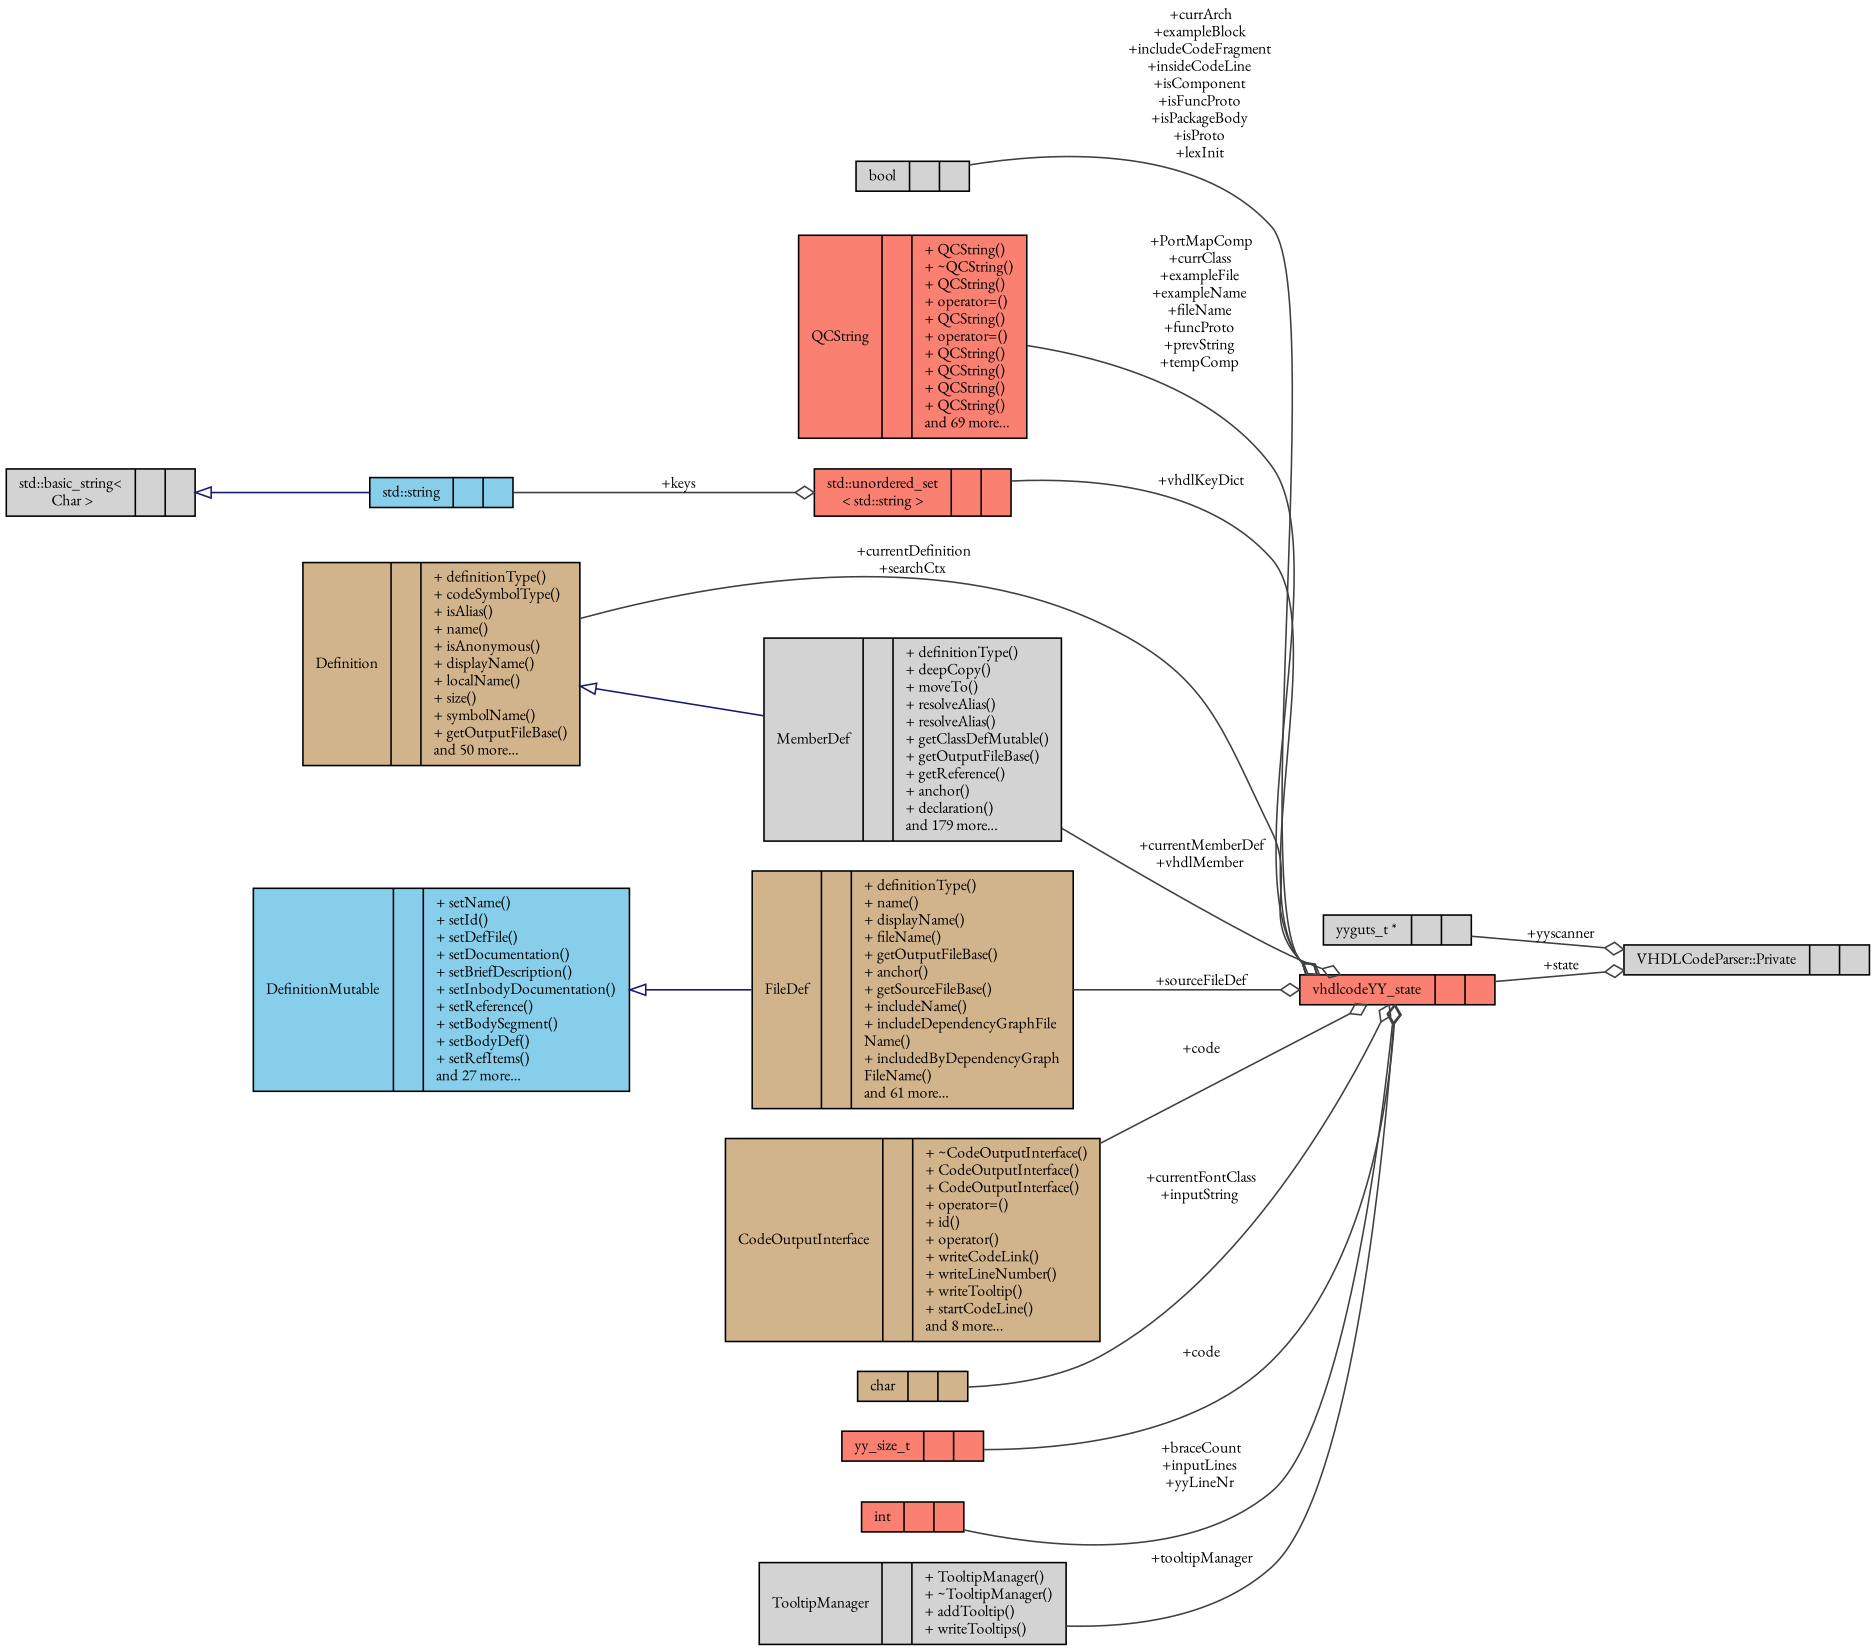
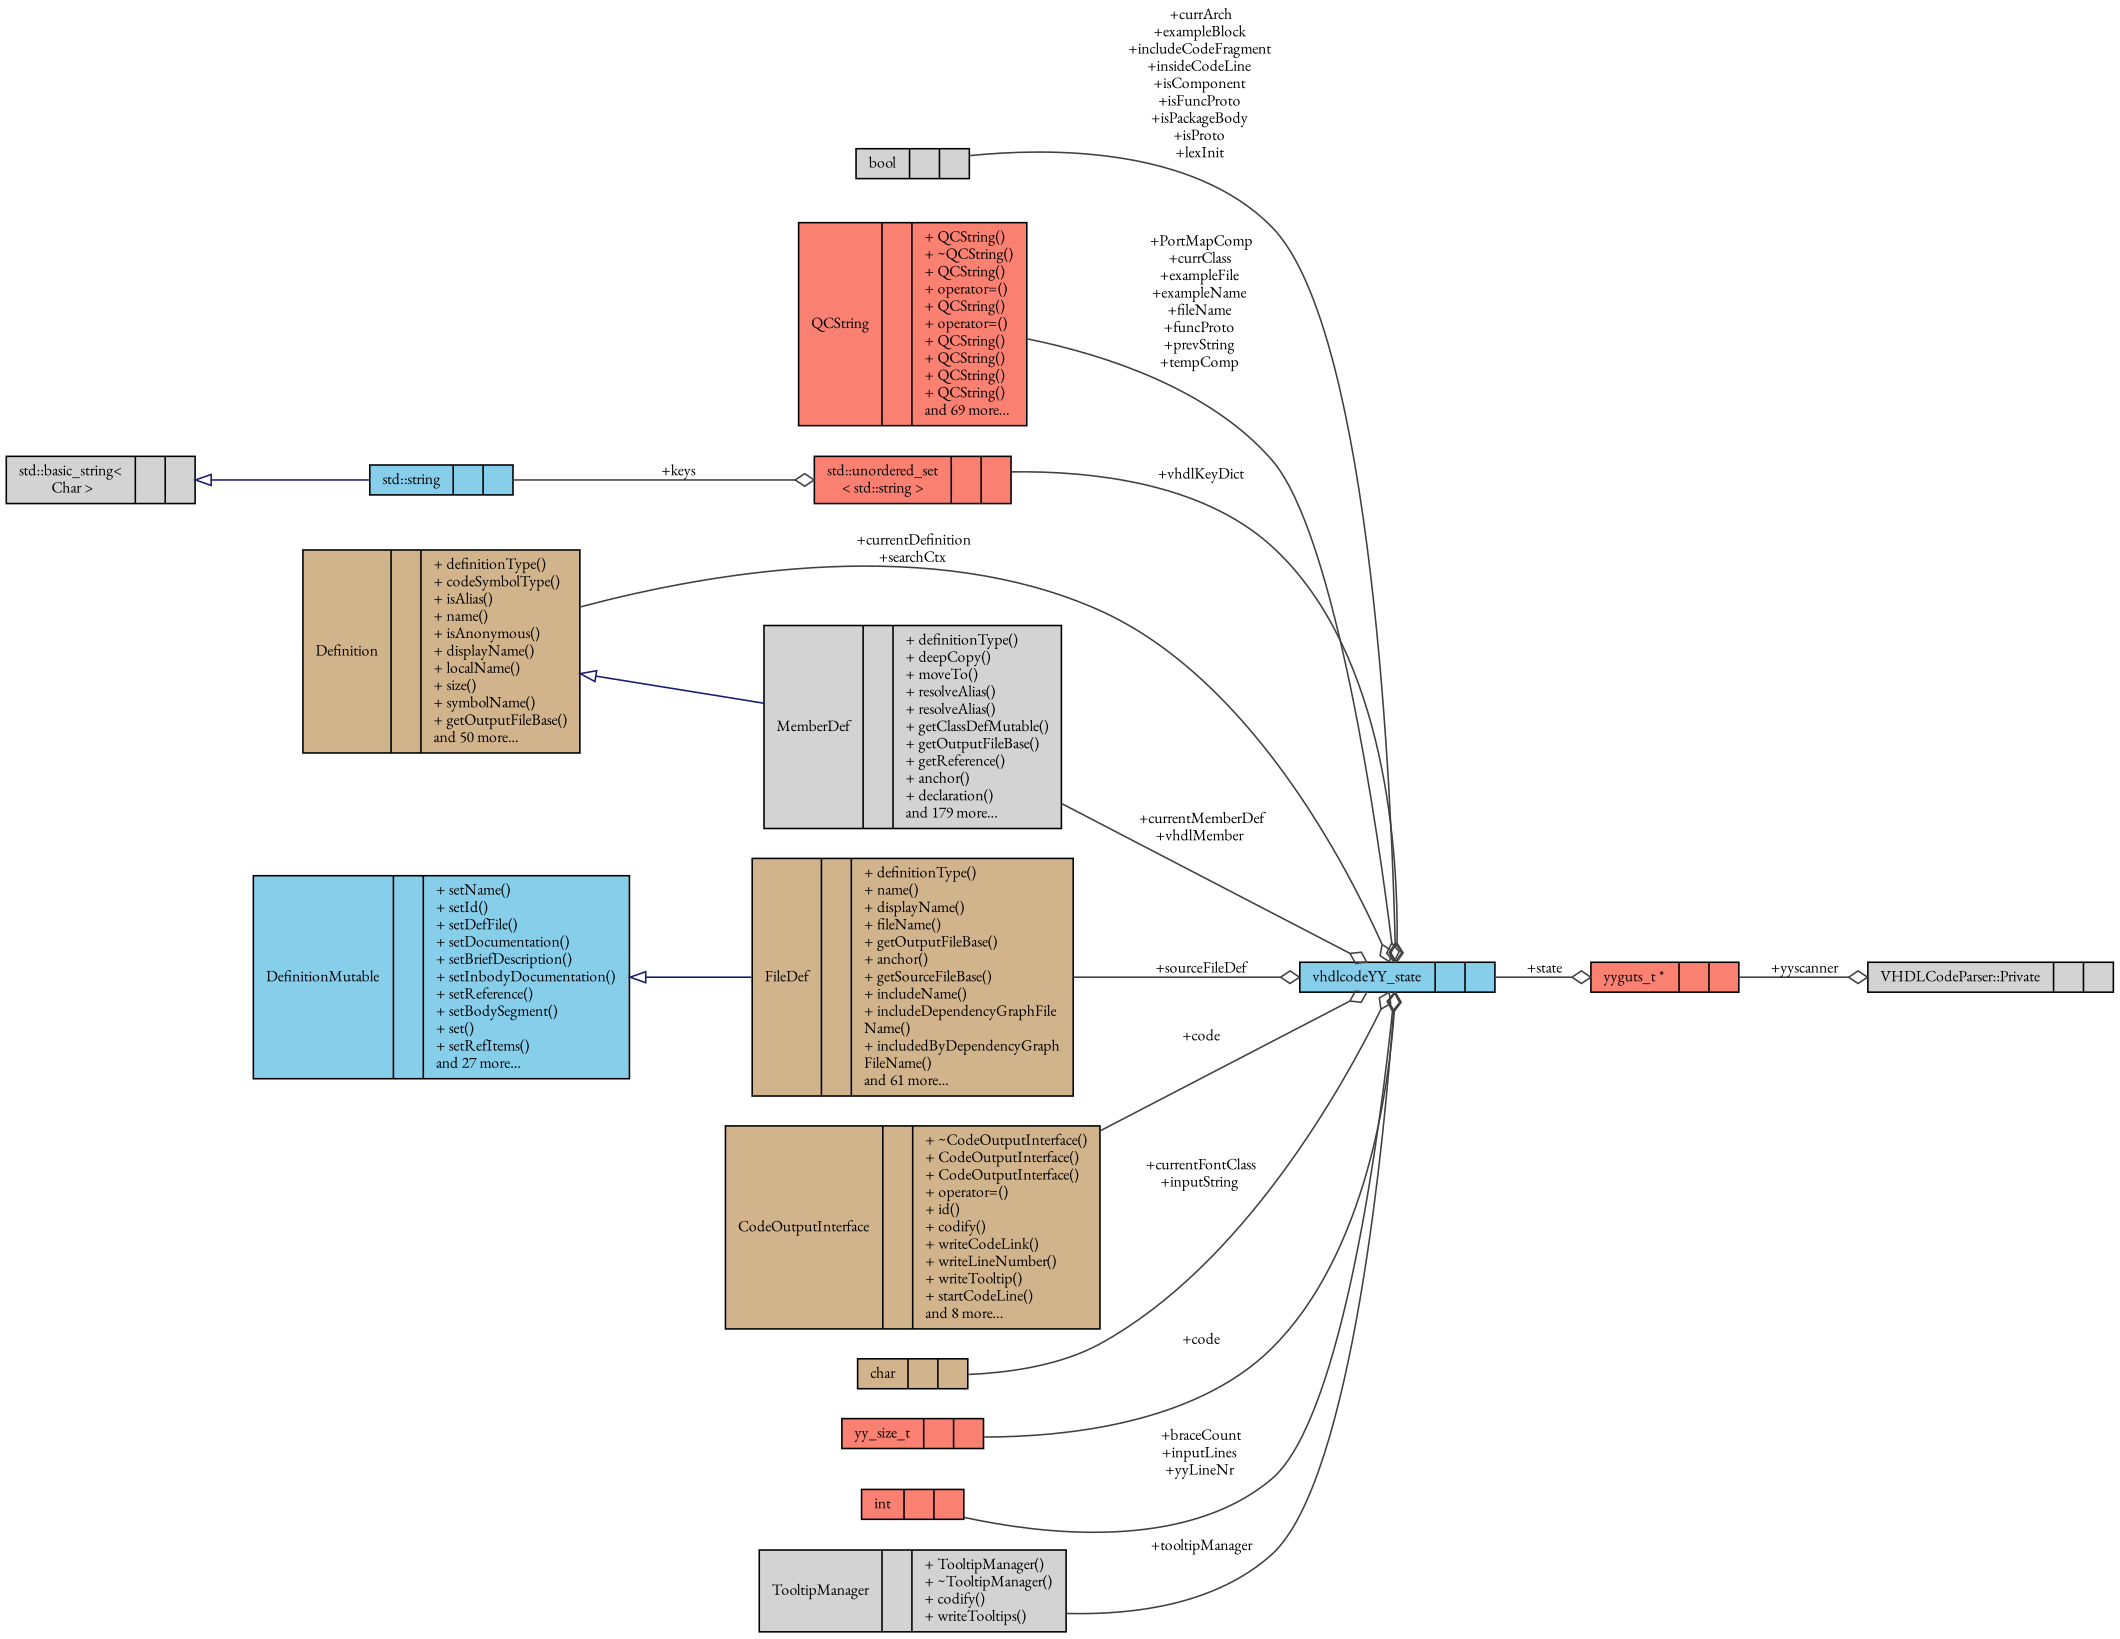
node "yyguts_t *": fillcolor lightgrey -> salmon
edge "vhdlcodeYY_state" -> "VHDLCodeParser::Private": now "vhdlcodeYY_state" -> "yyguts_t *"
node "vhdlcodeYY_state": fillcolor salmon -> skyblue
node "DefinitionMutable": text "+ setBodyDef()" -> "+ set()"
node "CodeOutputInterface": text "+ operator()" -> "+ codify()"
node "TooltipManager": text "+ addTooltip()" -> "+ codify()"
